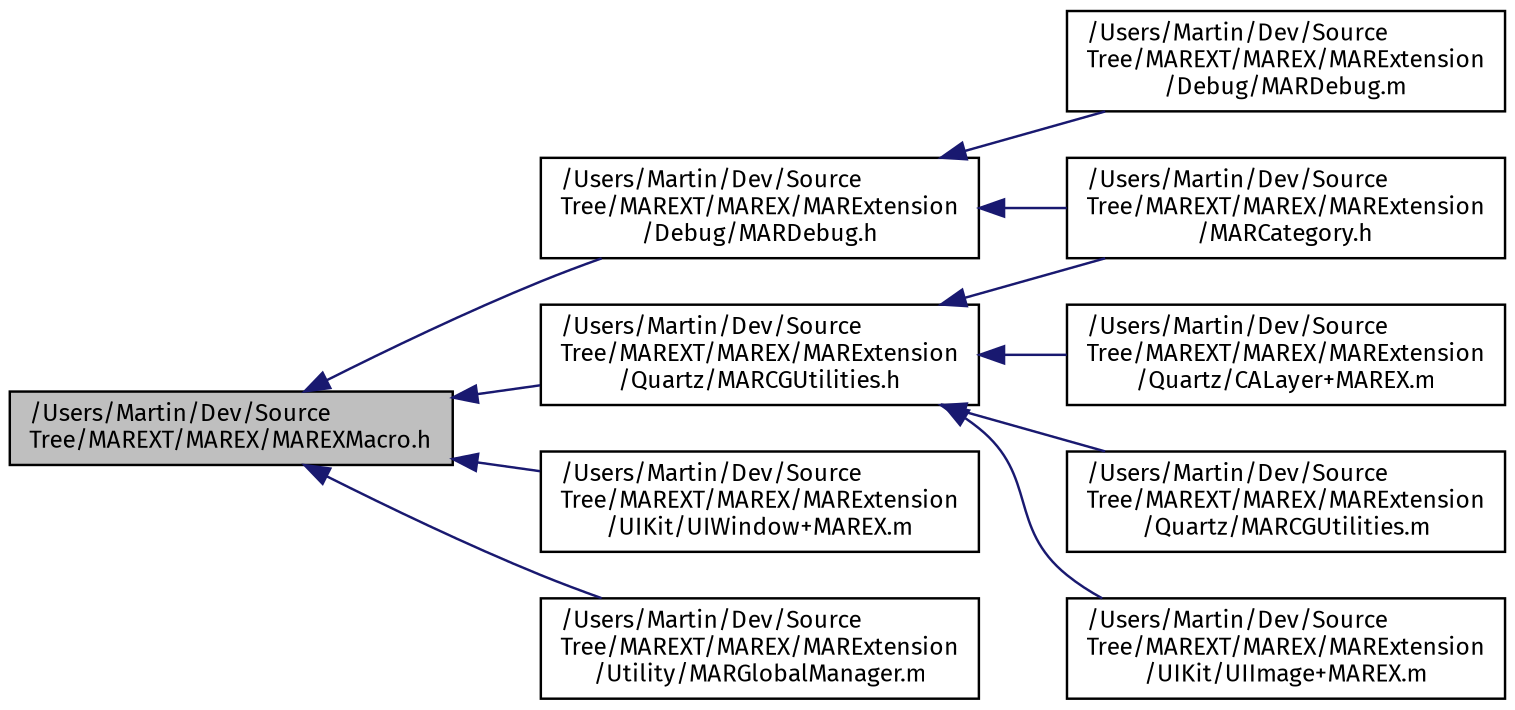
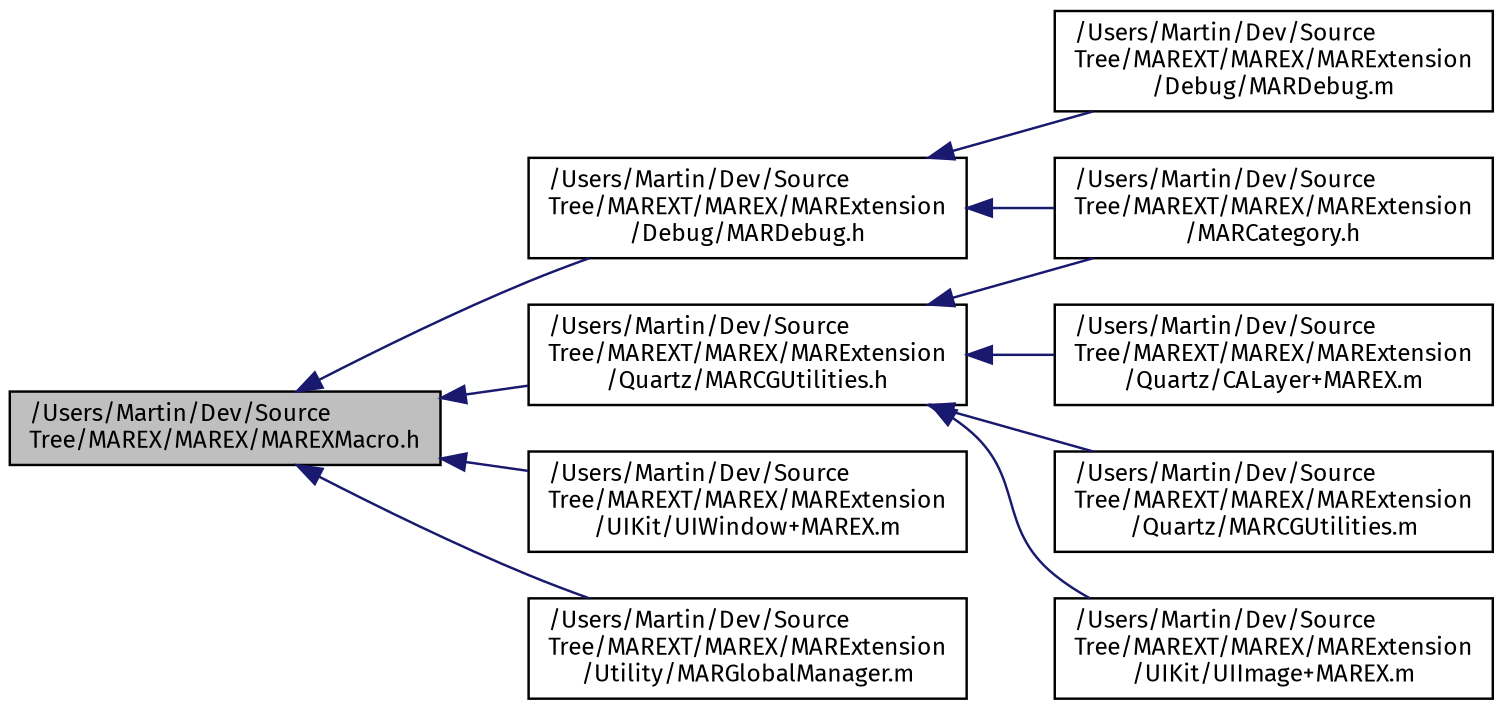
node "/Users/Martin/Dev/Source Tree/MAREXT/MAREX/MAREXMacro.h": label "/Users/Martin/Dev/Source Tree/MAREXT/MAREX/MAREXMacro.h" -> "/Users/Martin/Dev/Source Tree/MAREX/MAREX/MAREXMacro.h"
